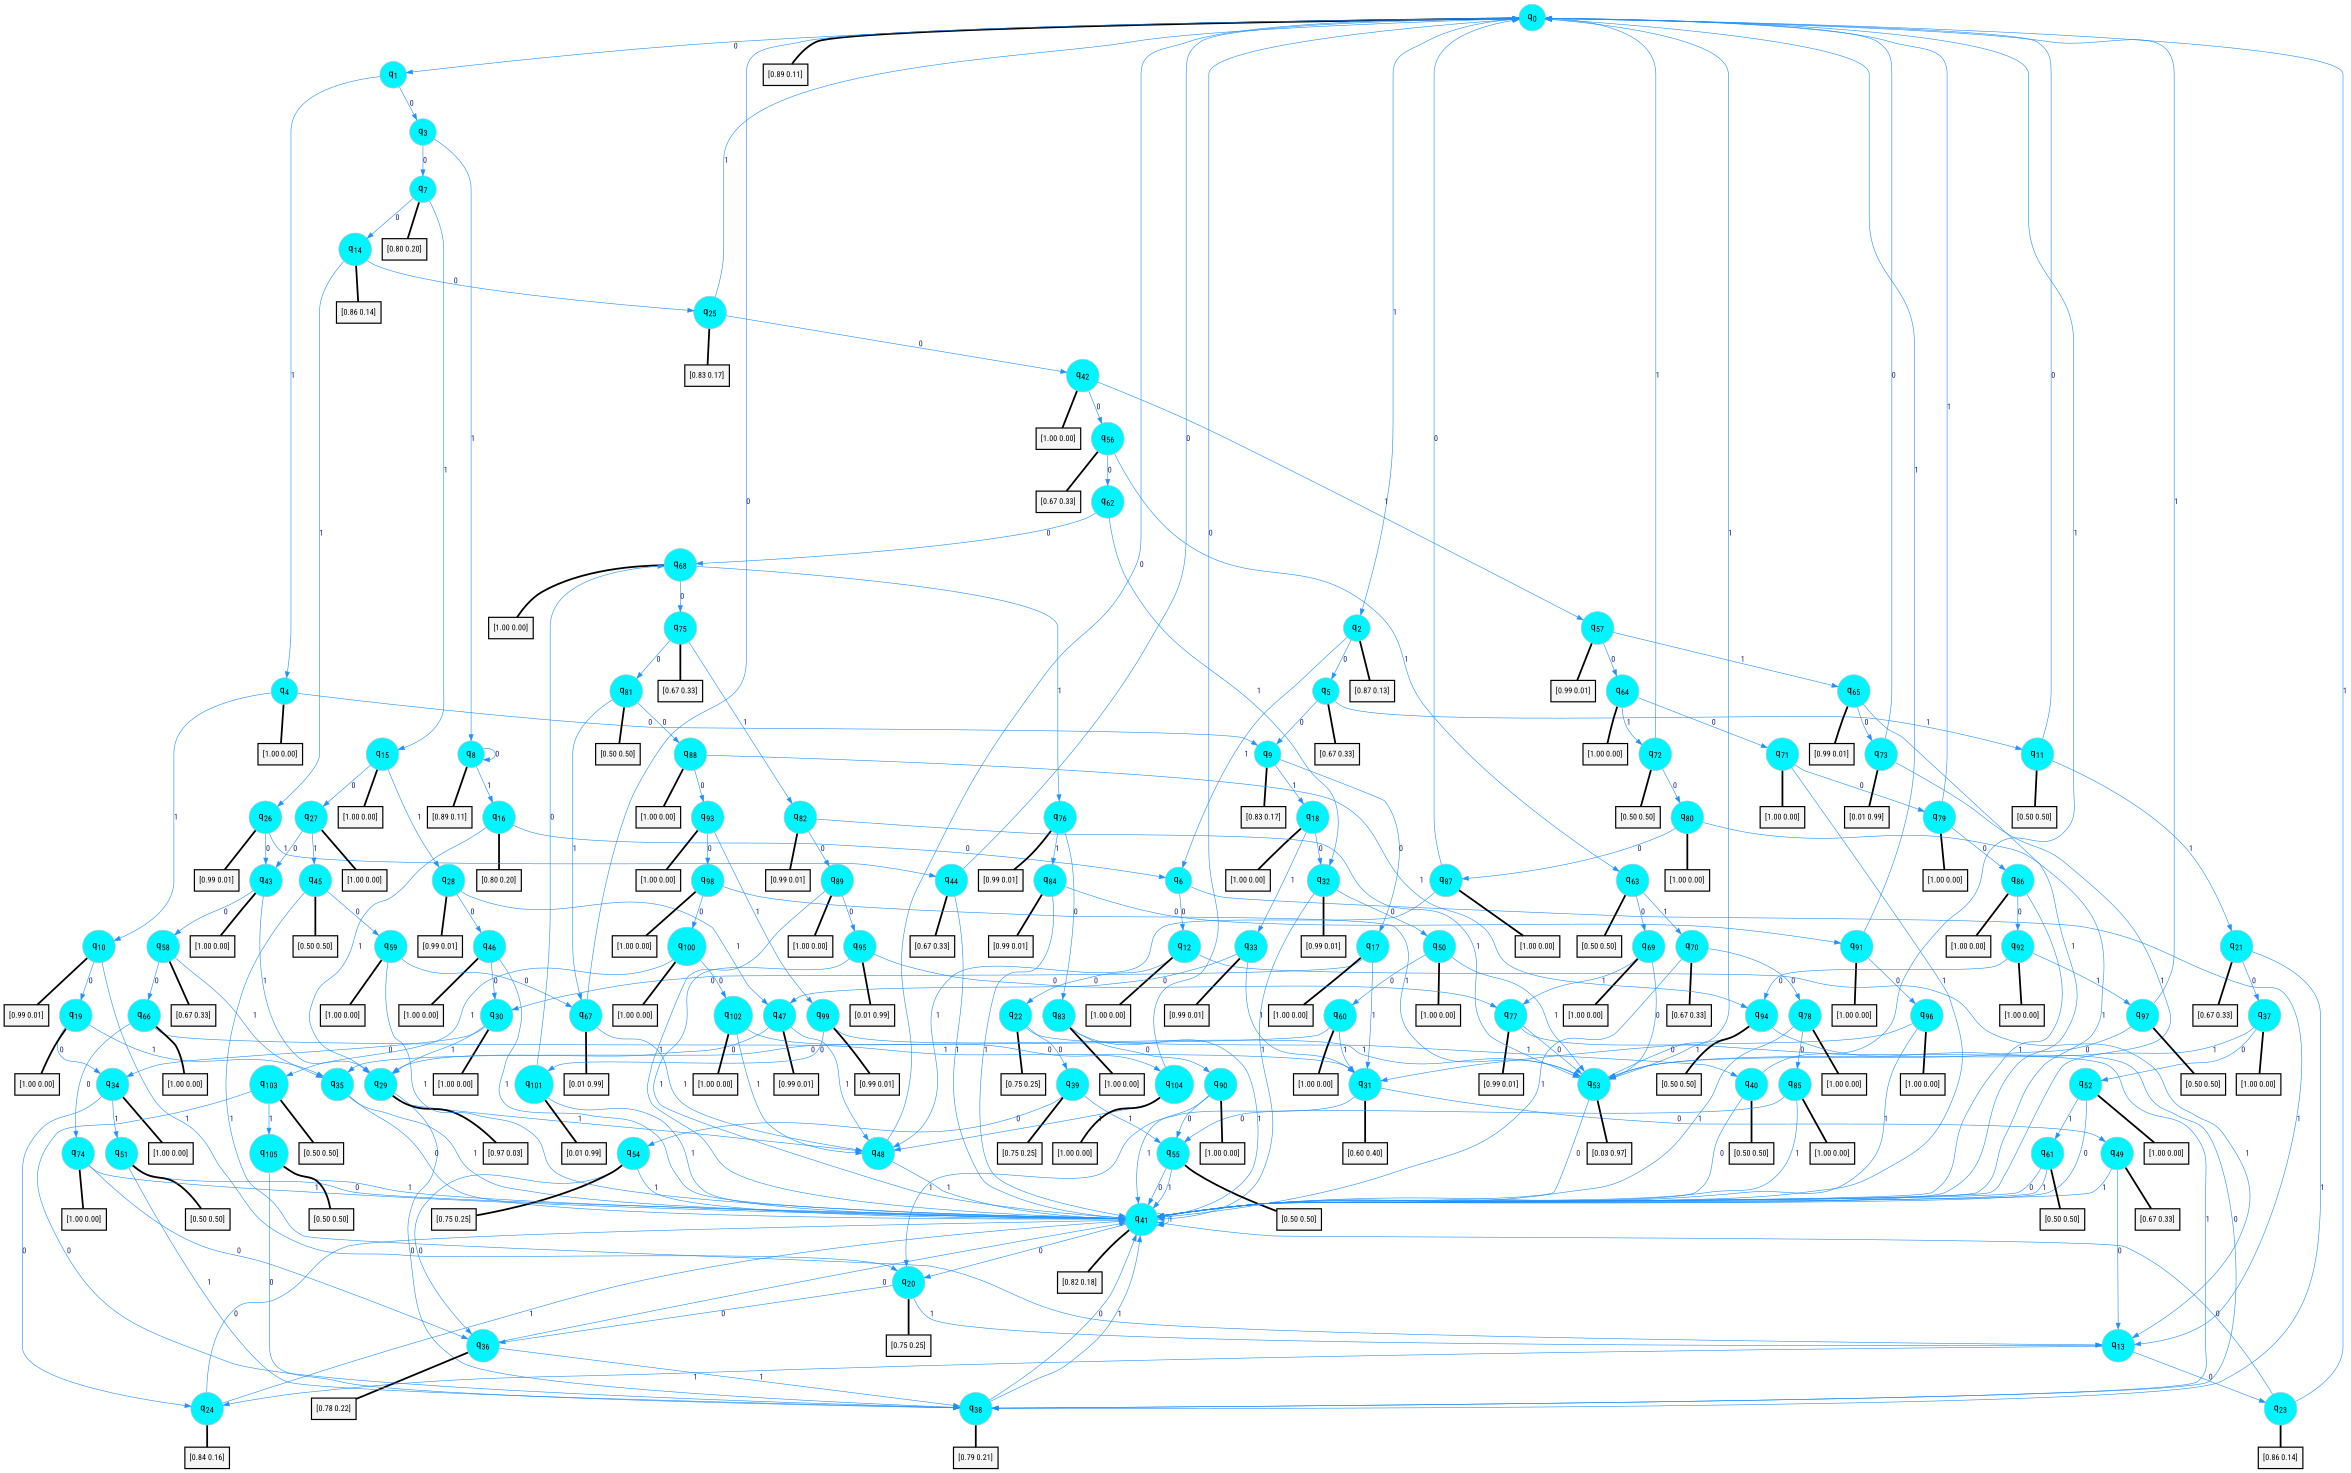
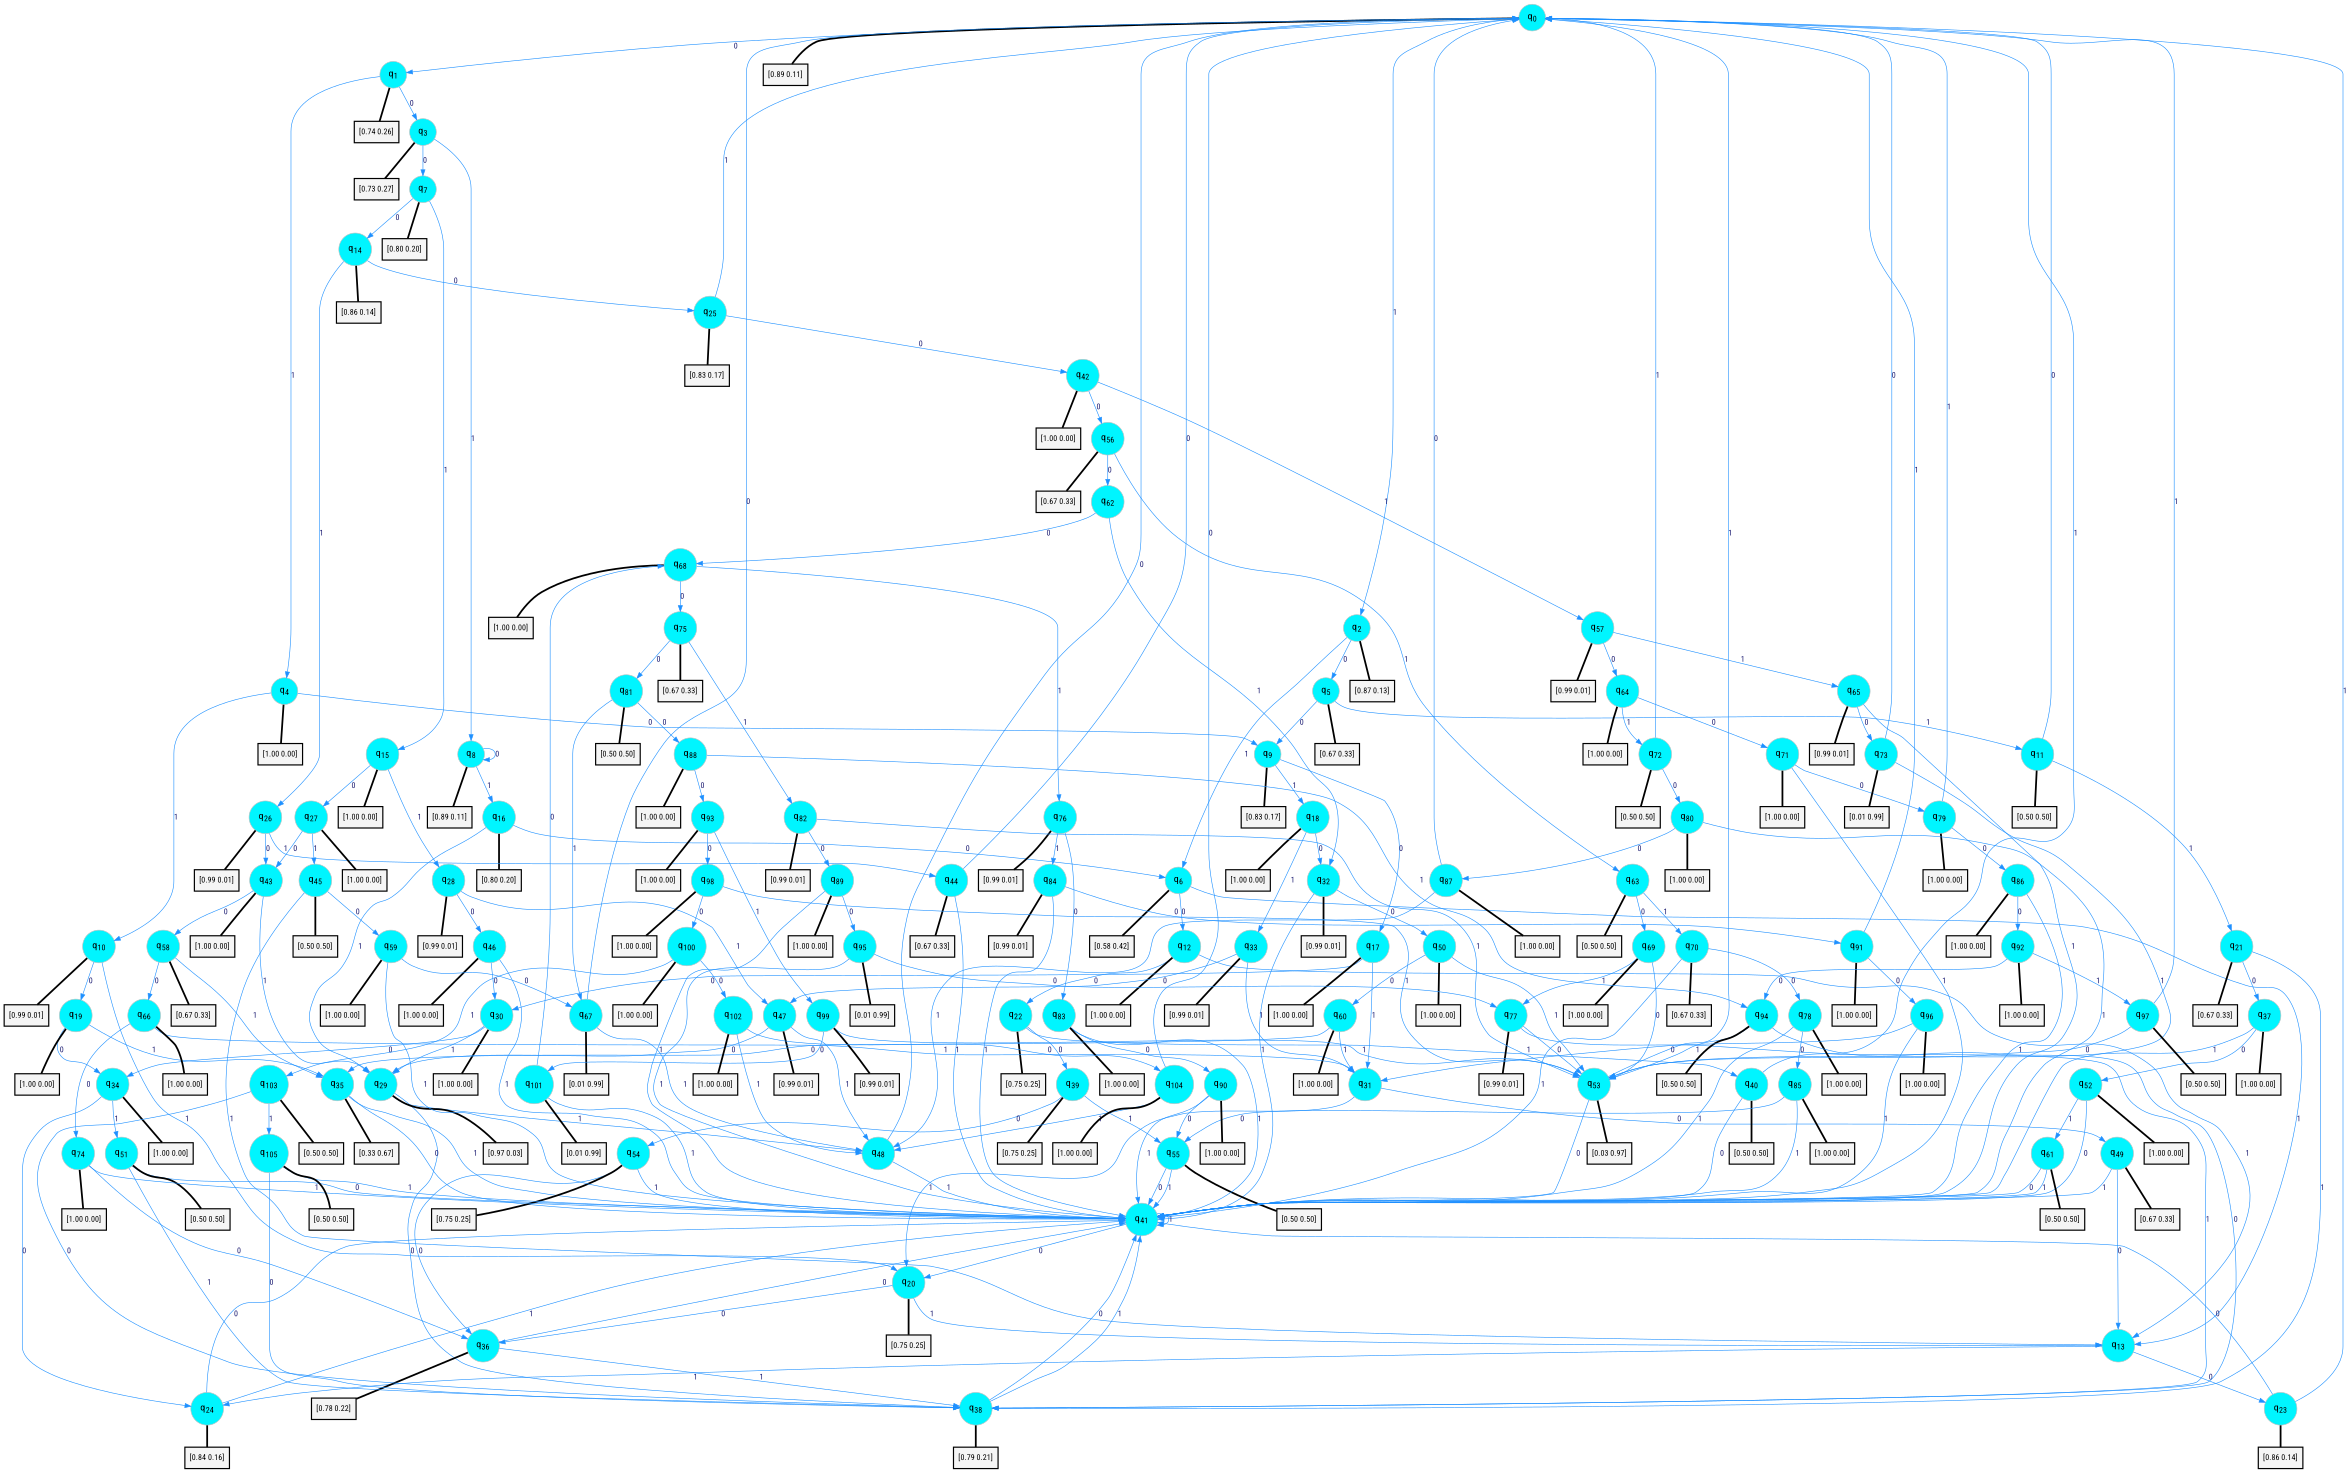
node "[0.74 0.26]": added
node "[0.73 0.27]": added
node "[0.58 0.42]": added
node "[0.33 0.67]": added
node "[0.60 0.40]": removed
node "[0.82 0.18]": removed
